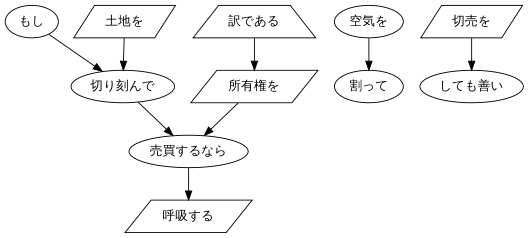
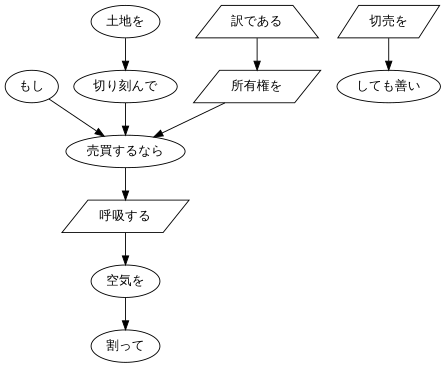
node "土地を": shape parallelogram -> ellipse
edge "もし" -> "切り刻んで": now "もし" -> "売買するなら"
edge "呼吸する" -> "空気を": added
